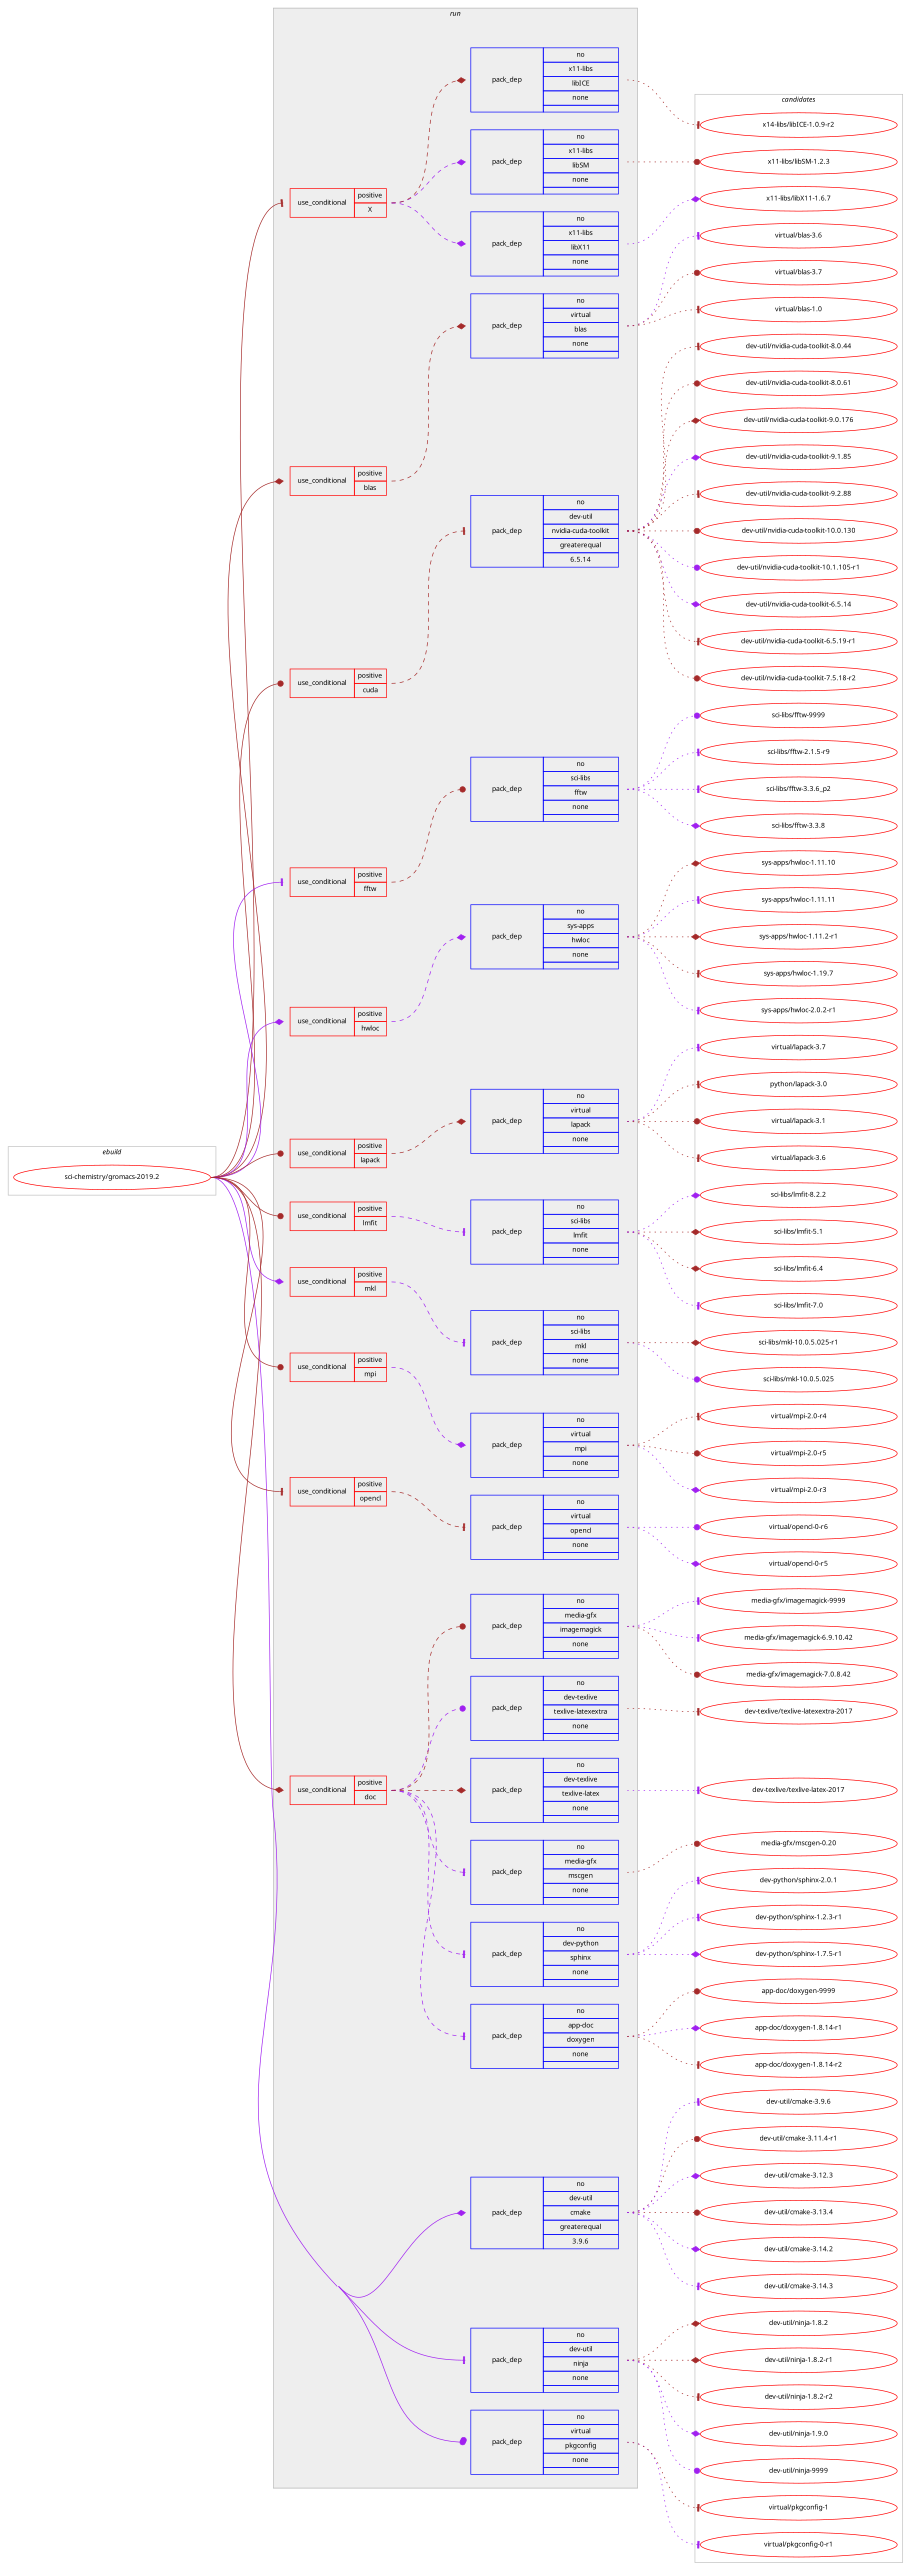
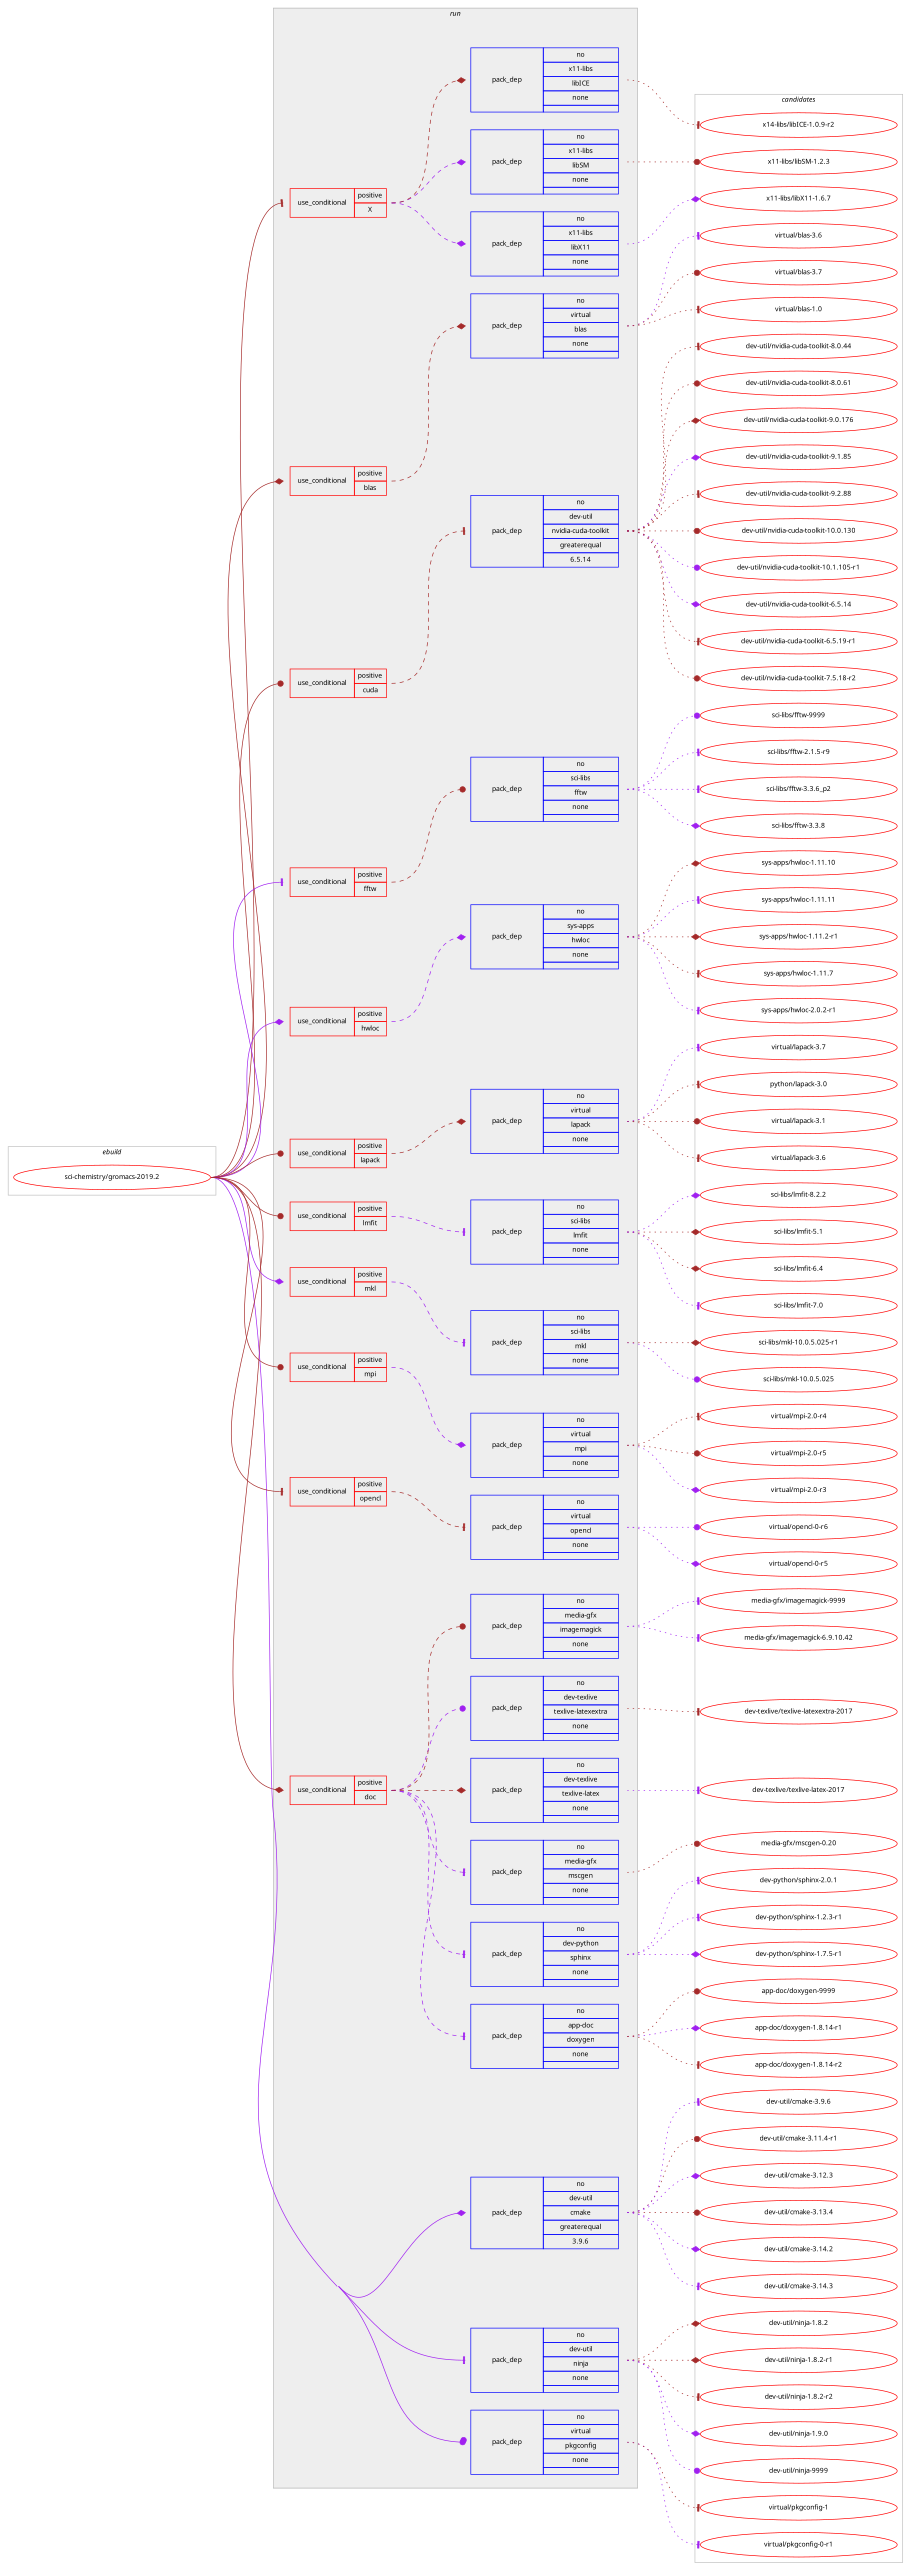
node "sys-apps/hwloc-1.19.7": label "sys-apps/hwloc-1.19.7" -> "sys-apps/hwloc-1.11.7"
node "media-gfx/imagemagick-7.0.8.42": removed
